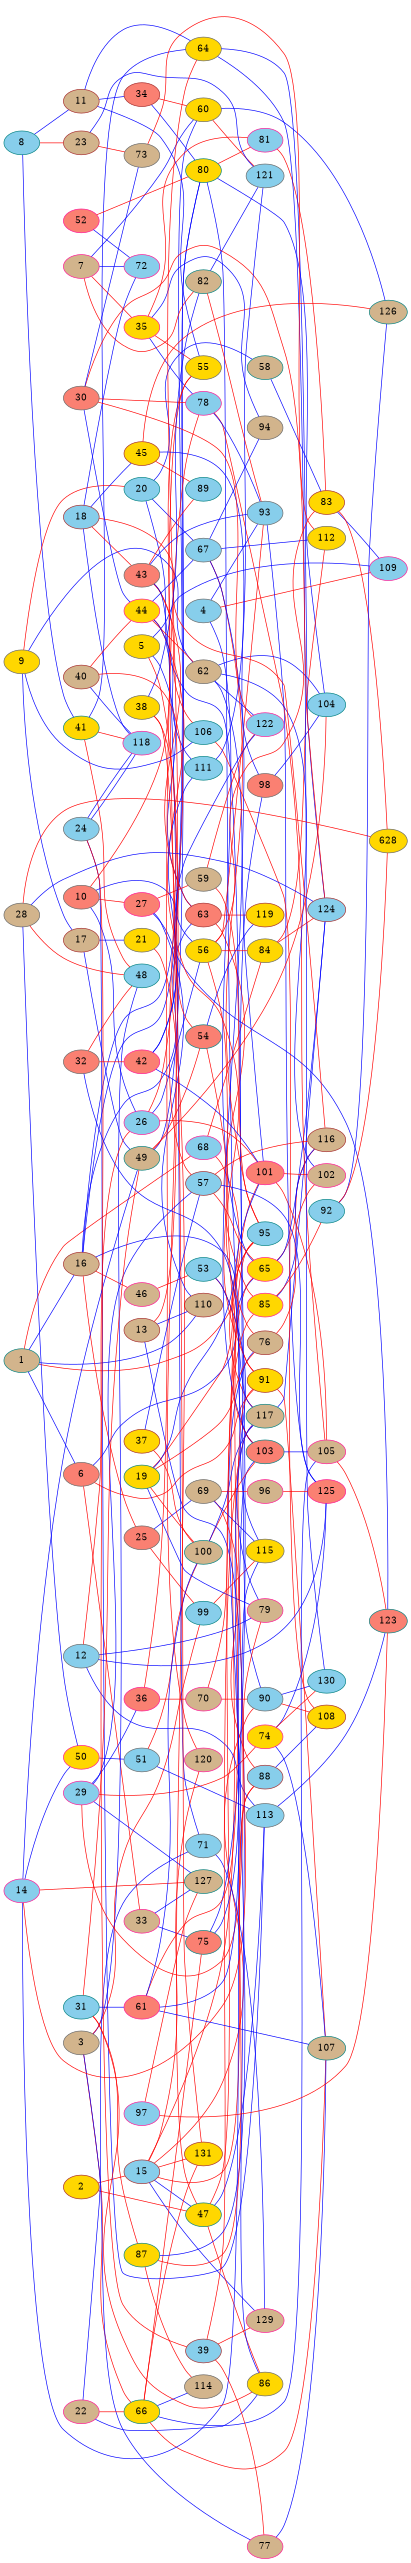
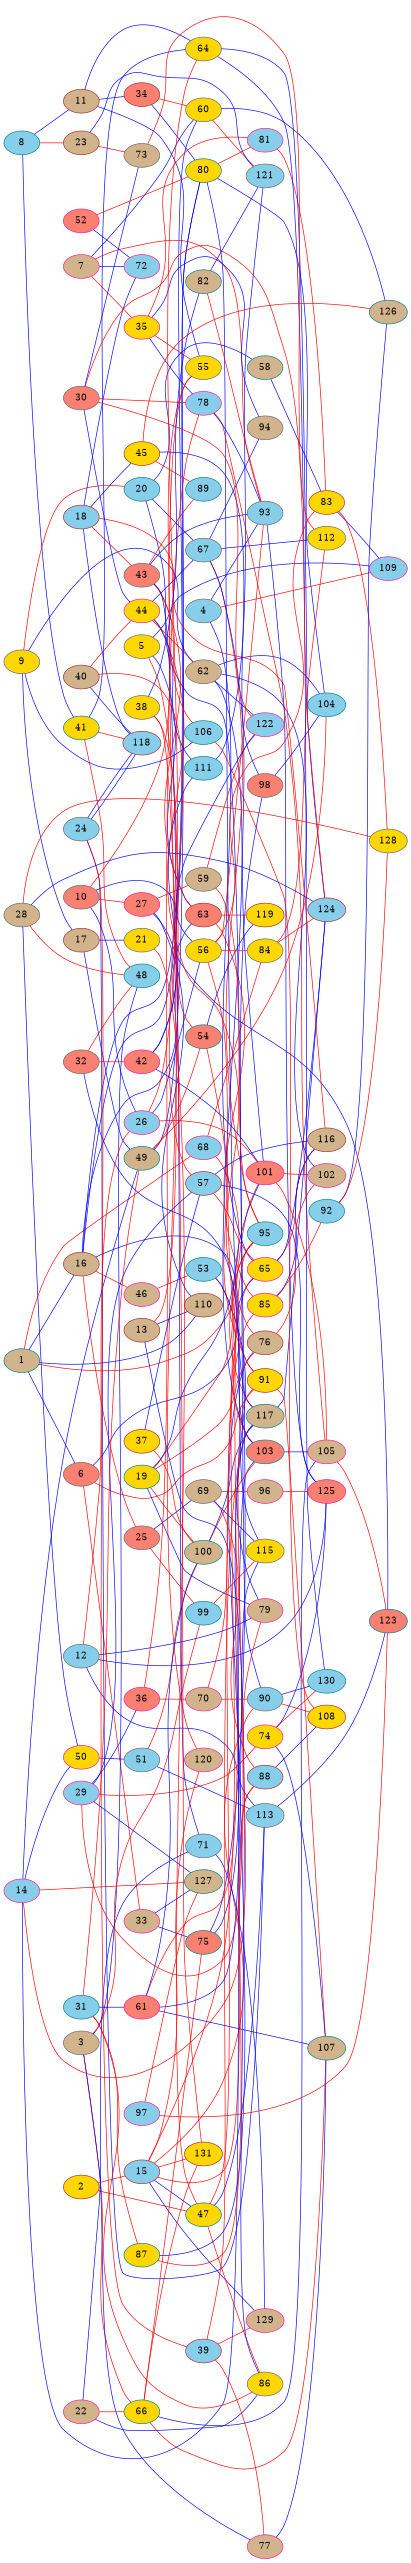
edge "7" -- "82": now "7" -- "93"
node "118": color deeppink -> brown
node "628": label "628" -> "128"
edge "116" -- "57": color red -> blue
node "114": removed
